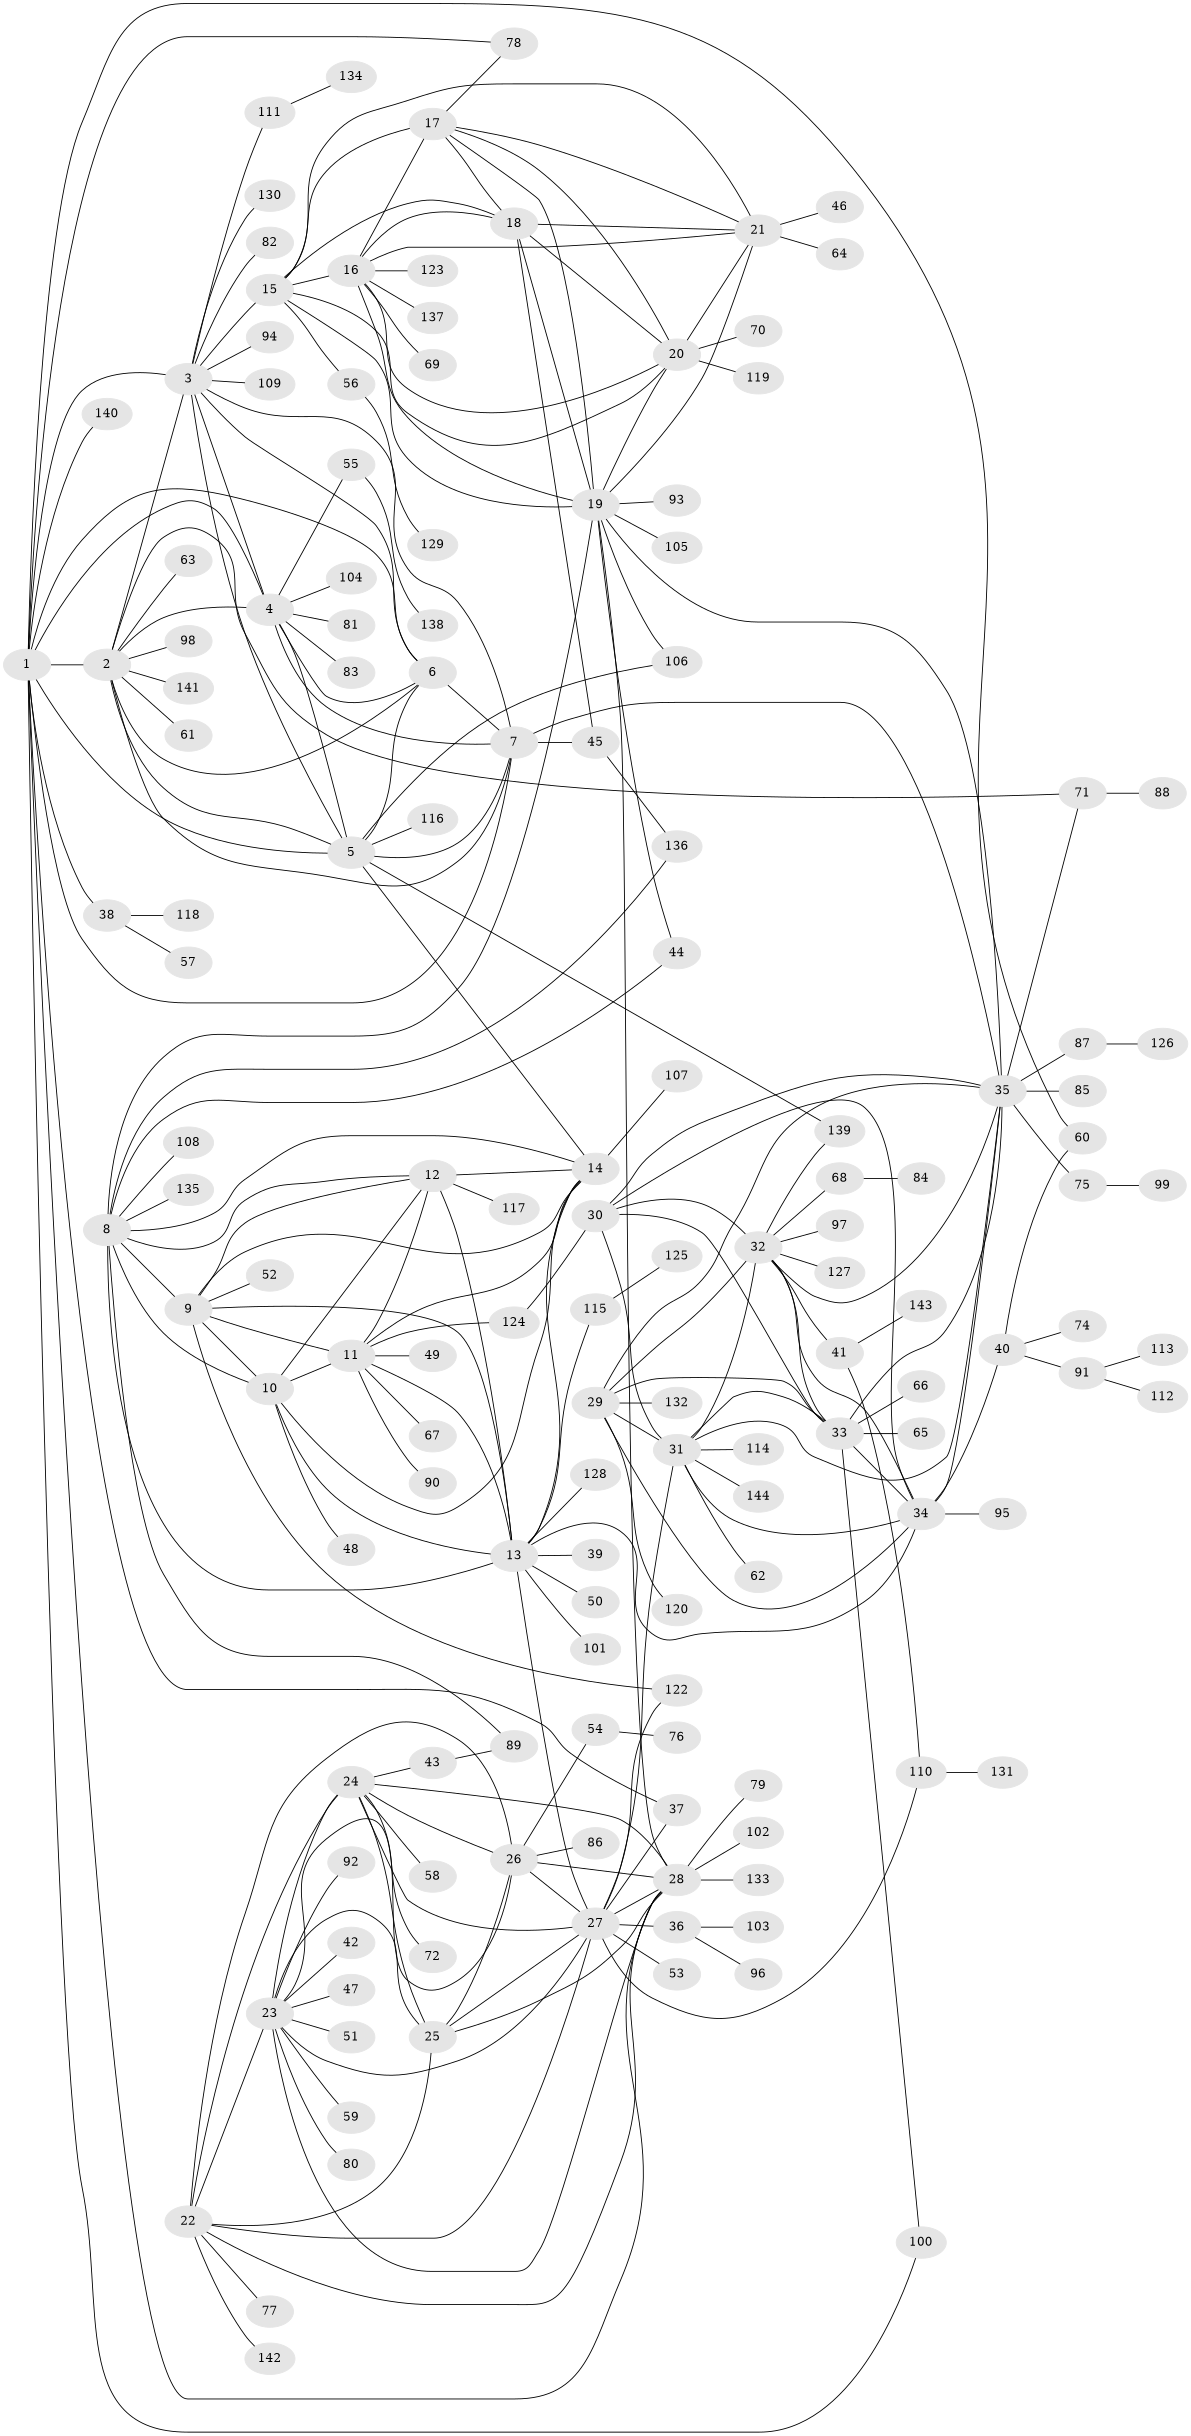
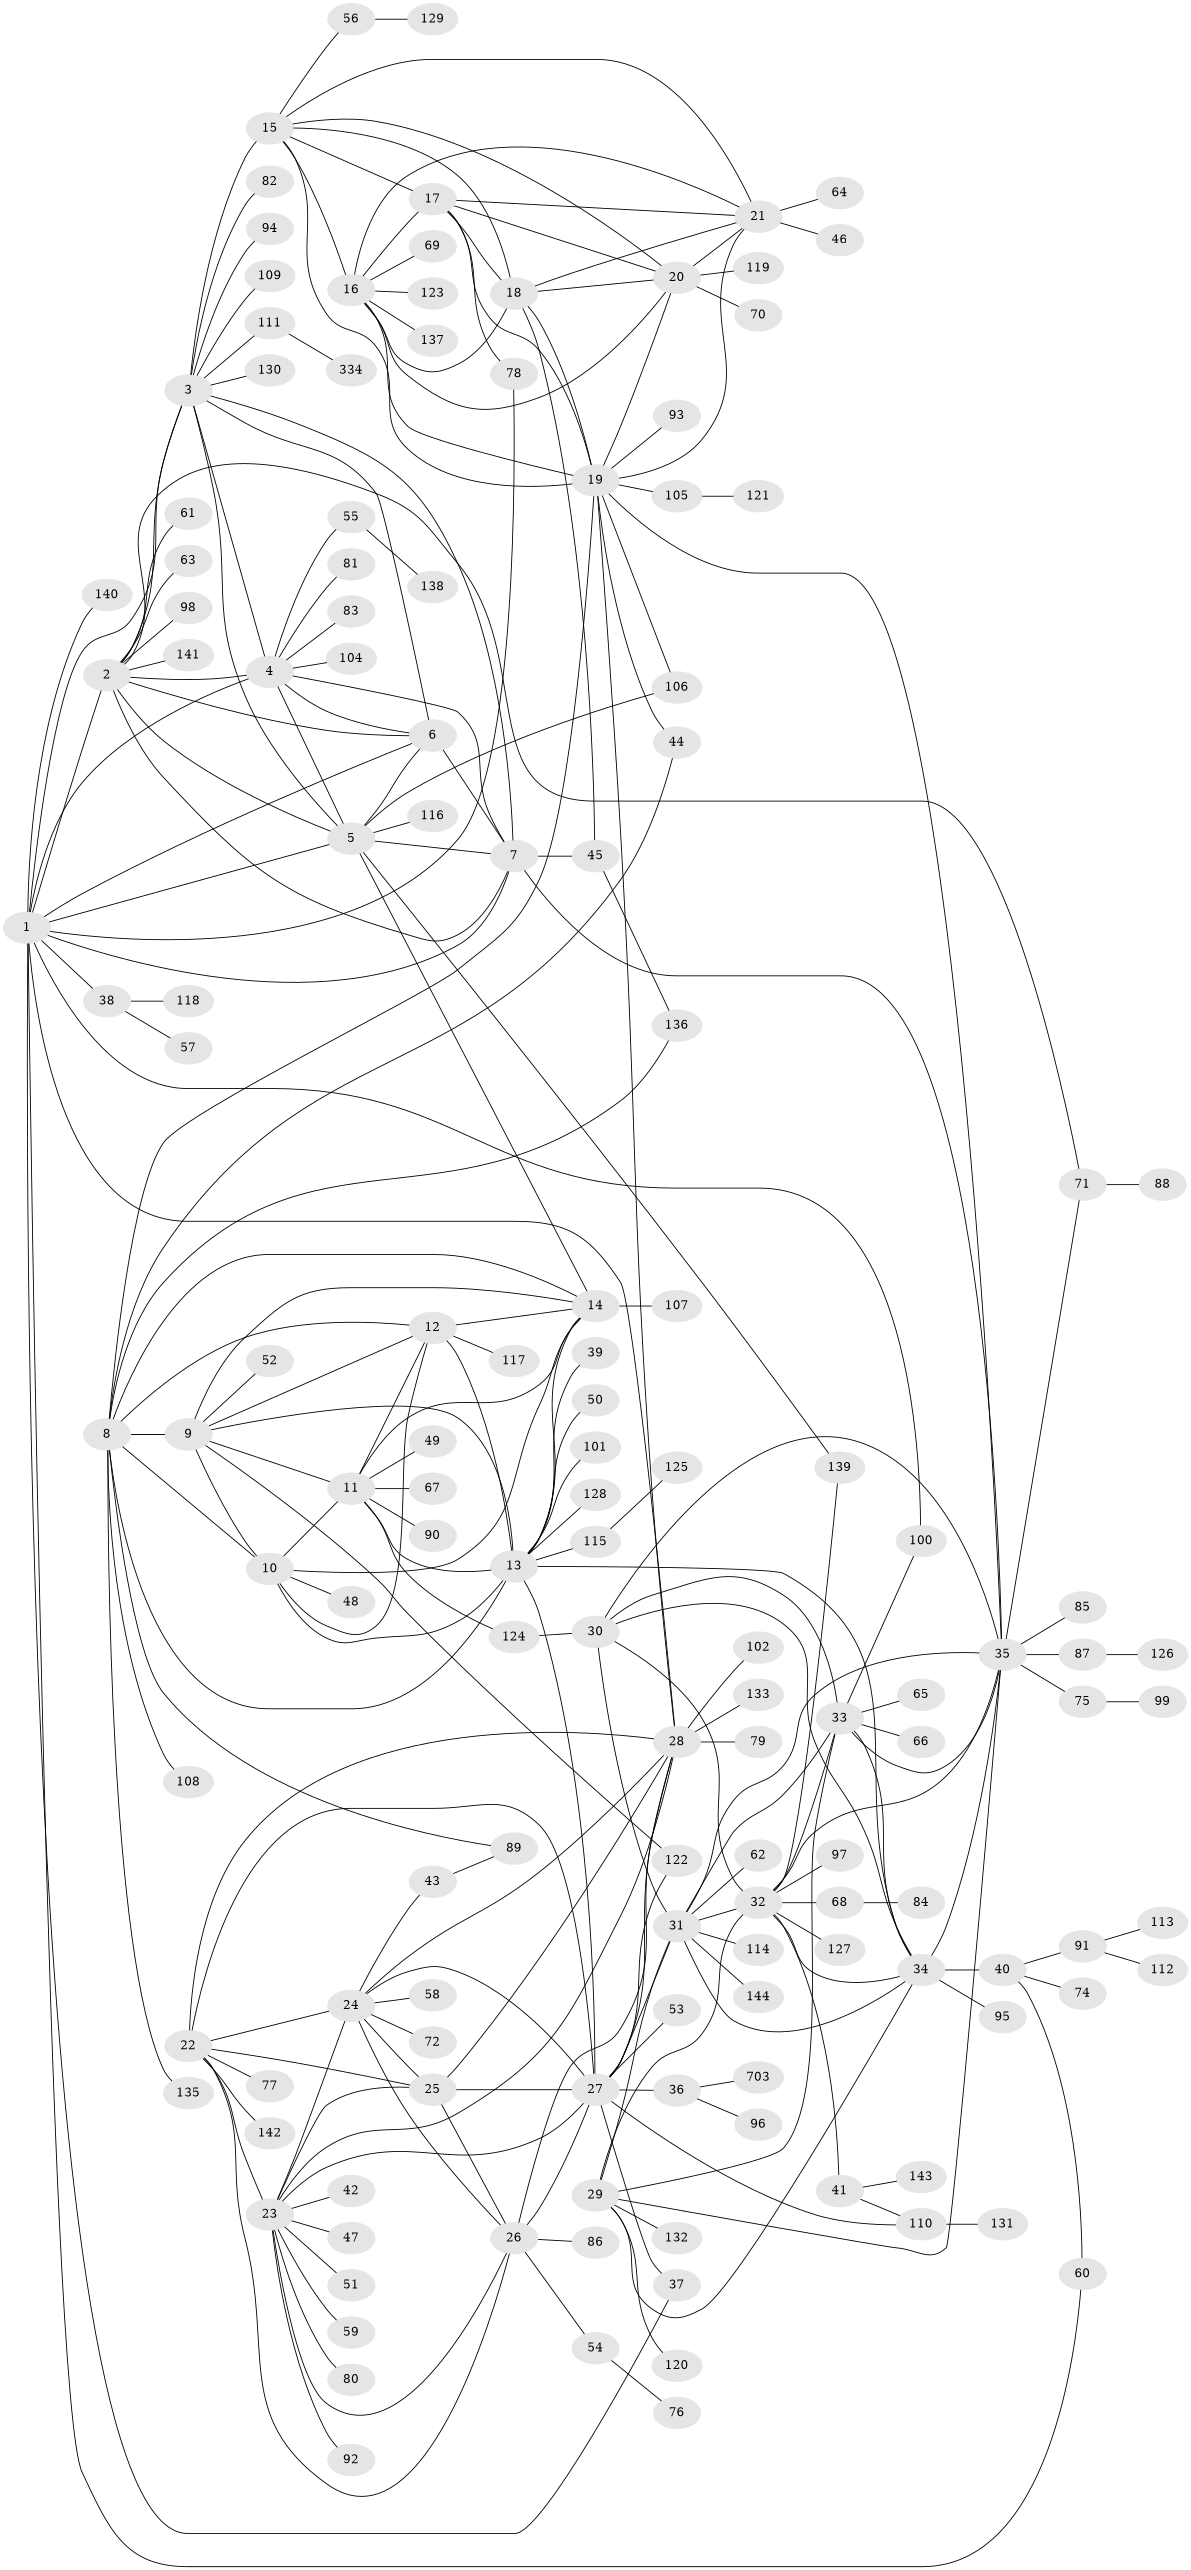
node "134": label "134" -> "334"
node "121": added
node "103": label "103" -> "703"
